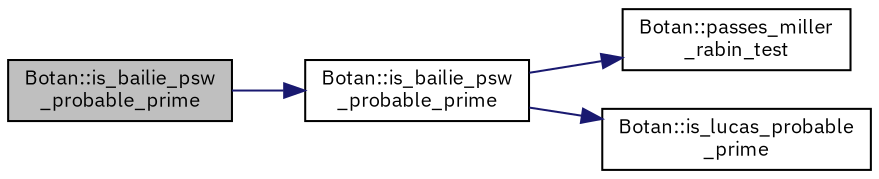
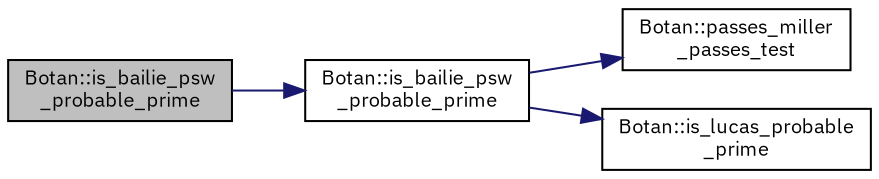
node "Botan::passes_miller _rabin_test": label "Botan::passes_miller _rabin_test" -> "Botan::passes_miller _passes_test"
